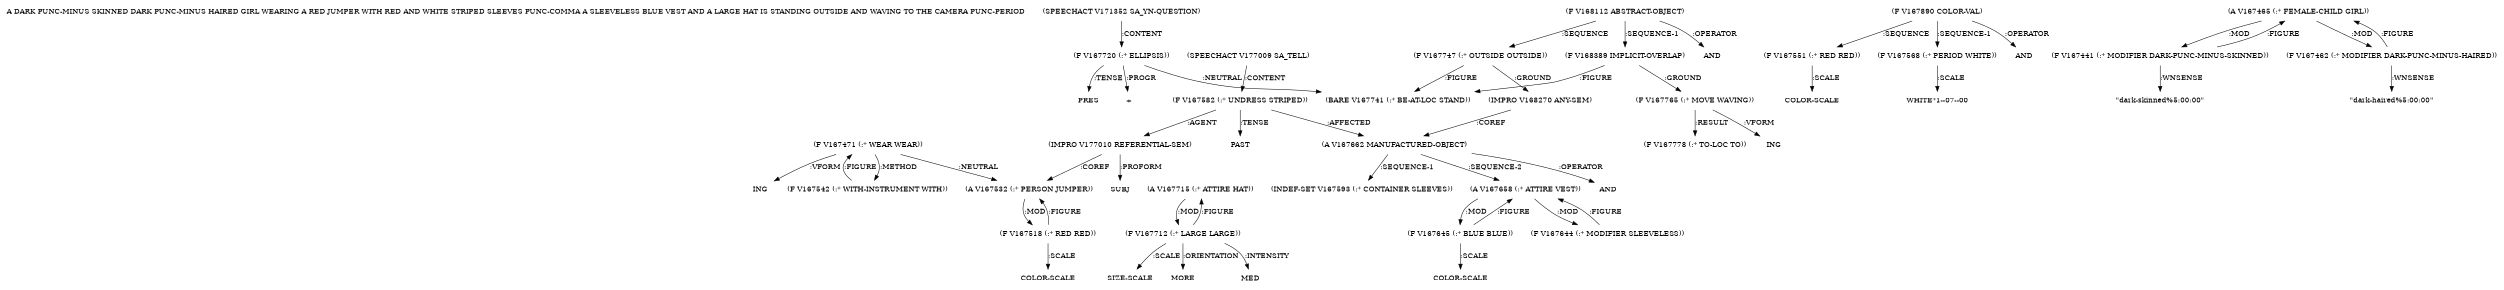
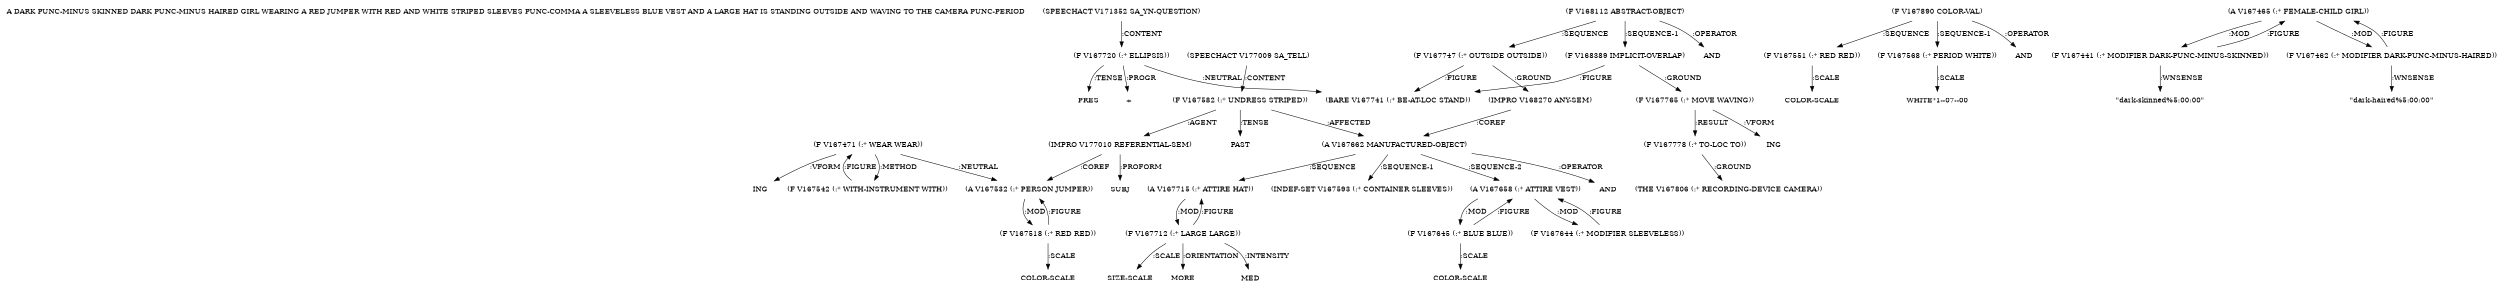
edge "(A V167662 MANUFACTURED-OBJECT)" -> "(A V167715 (:* ATTIRE HAT))": added, label ":SEQUENCE"
node "(THE V167806 (:* RECORDING-DEVICE CAMERA))": added
